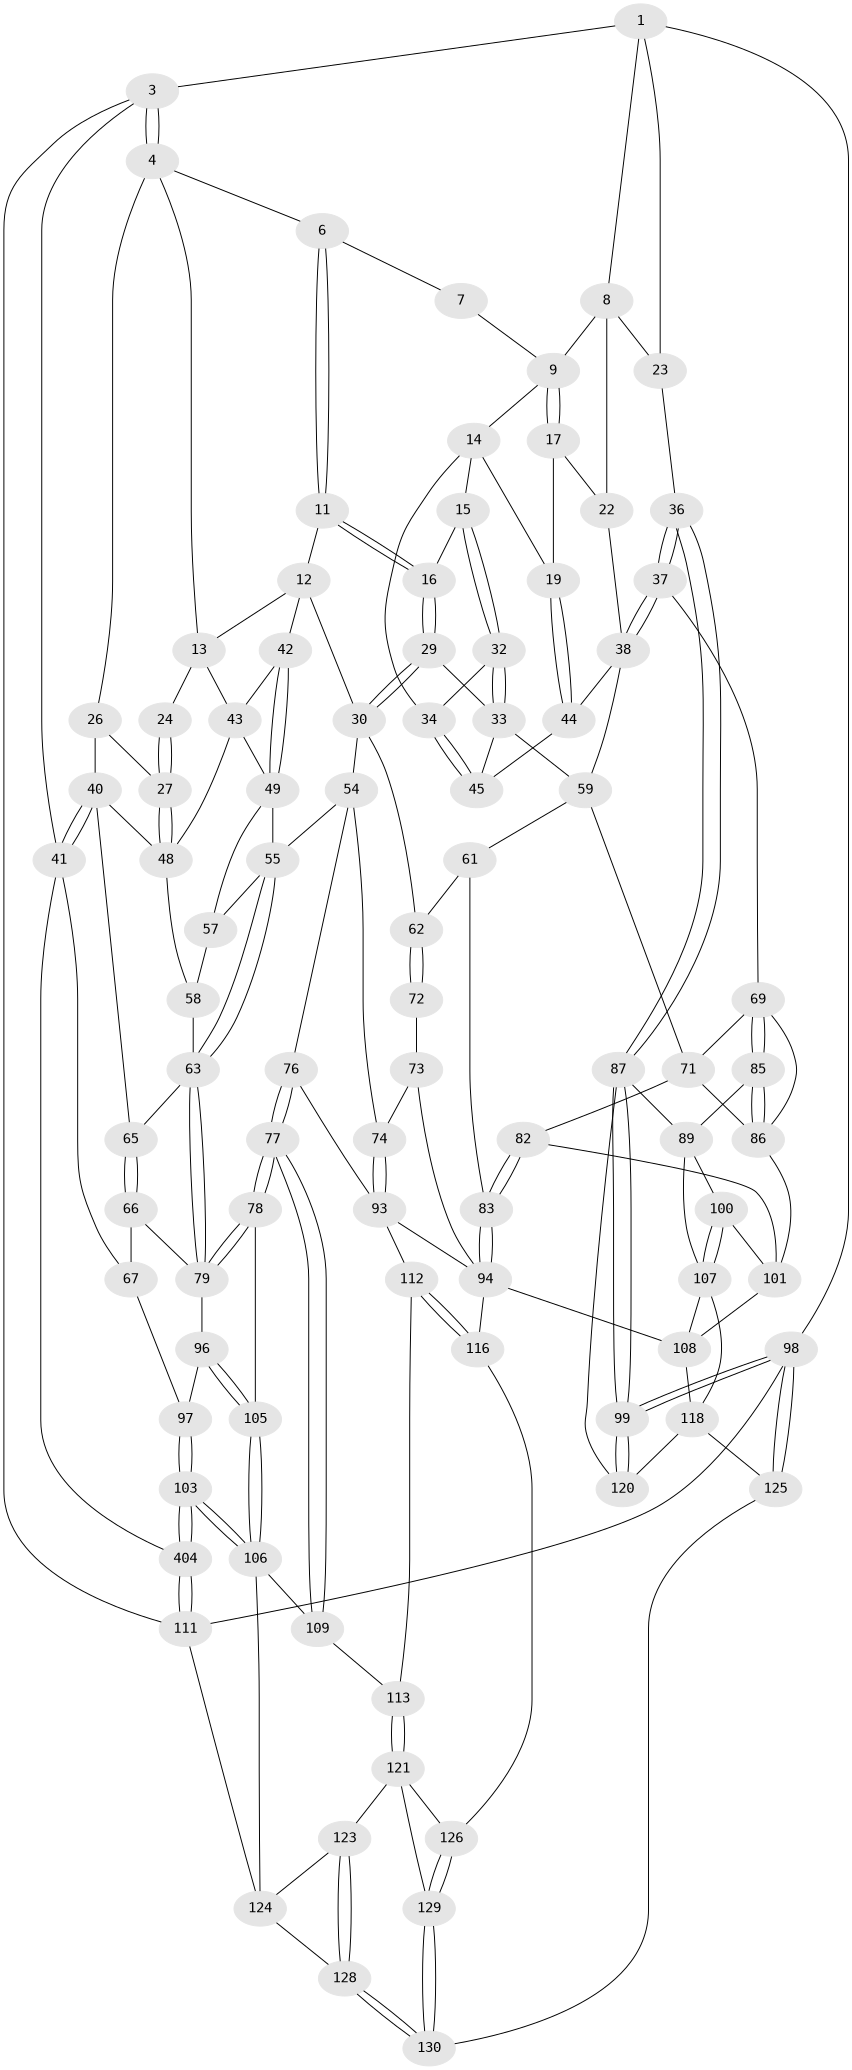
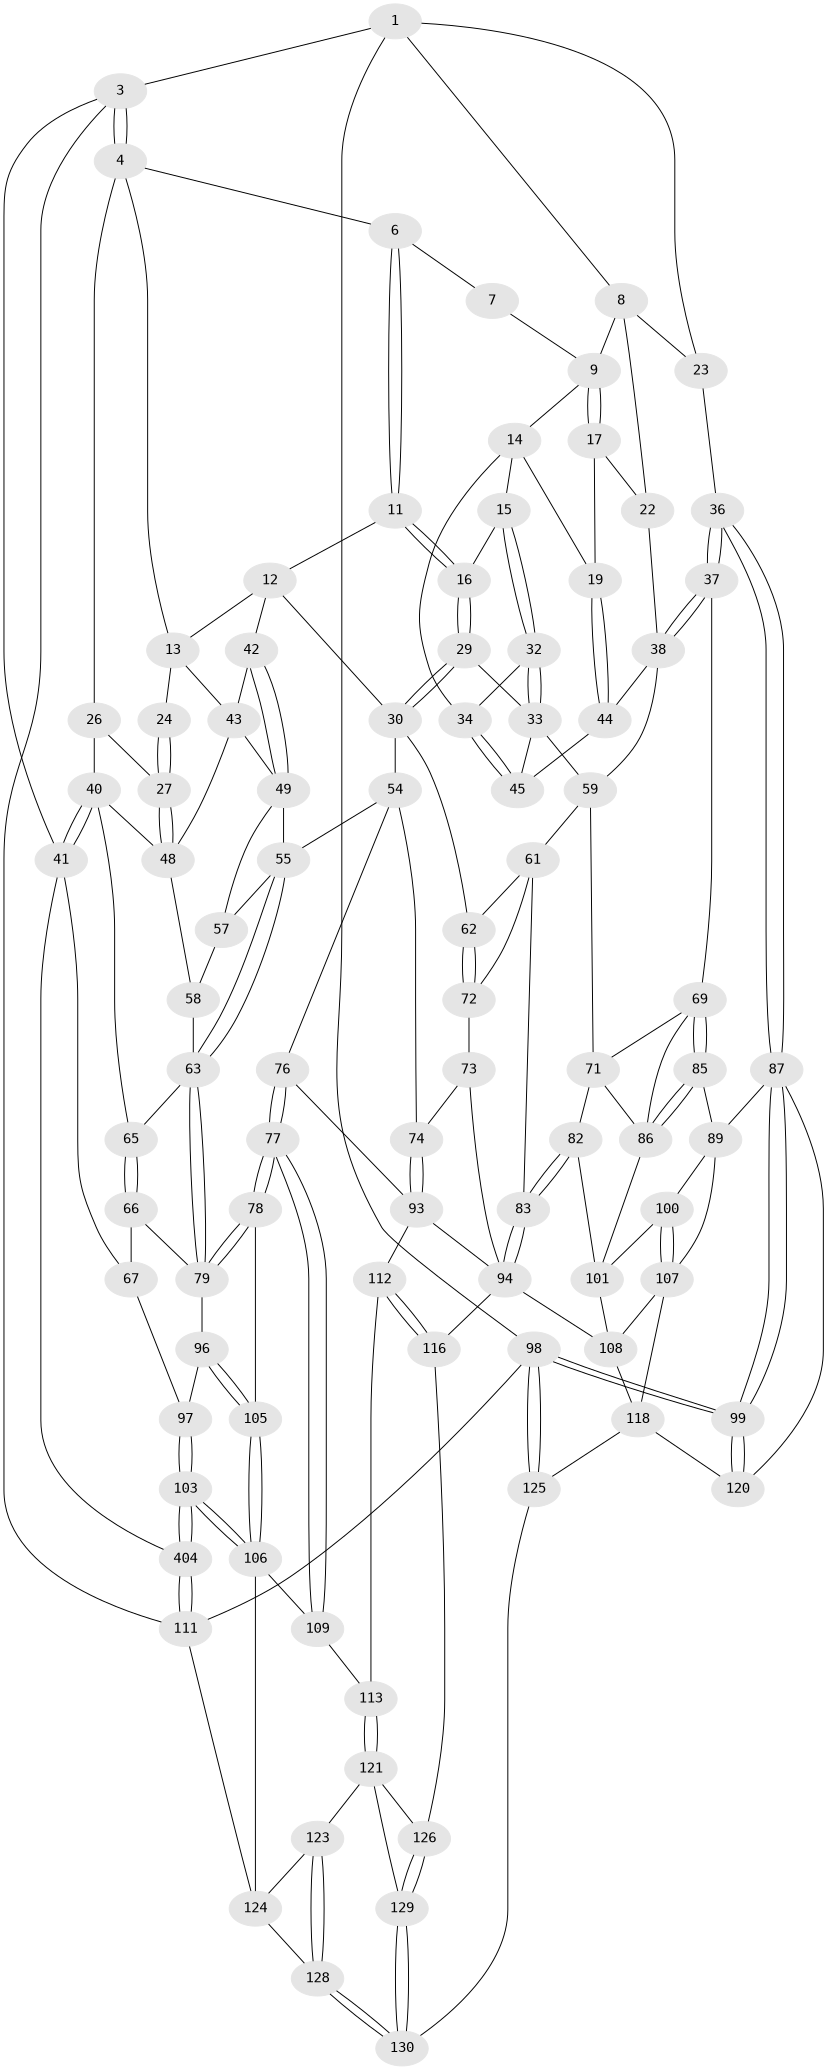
edge "61" -- "72": added
